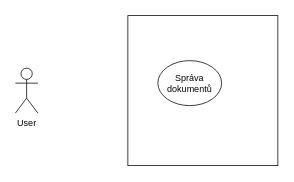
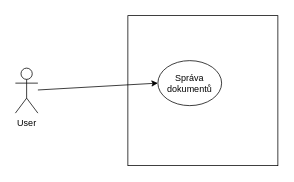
edge "User" -> "Správa dokumentů": added
